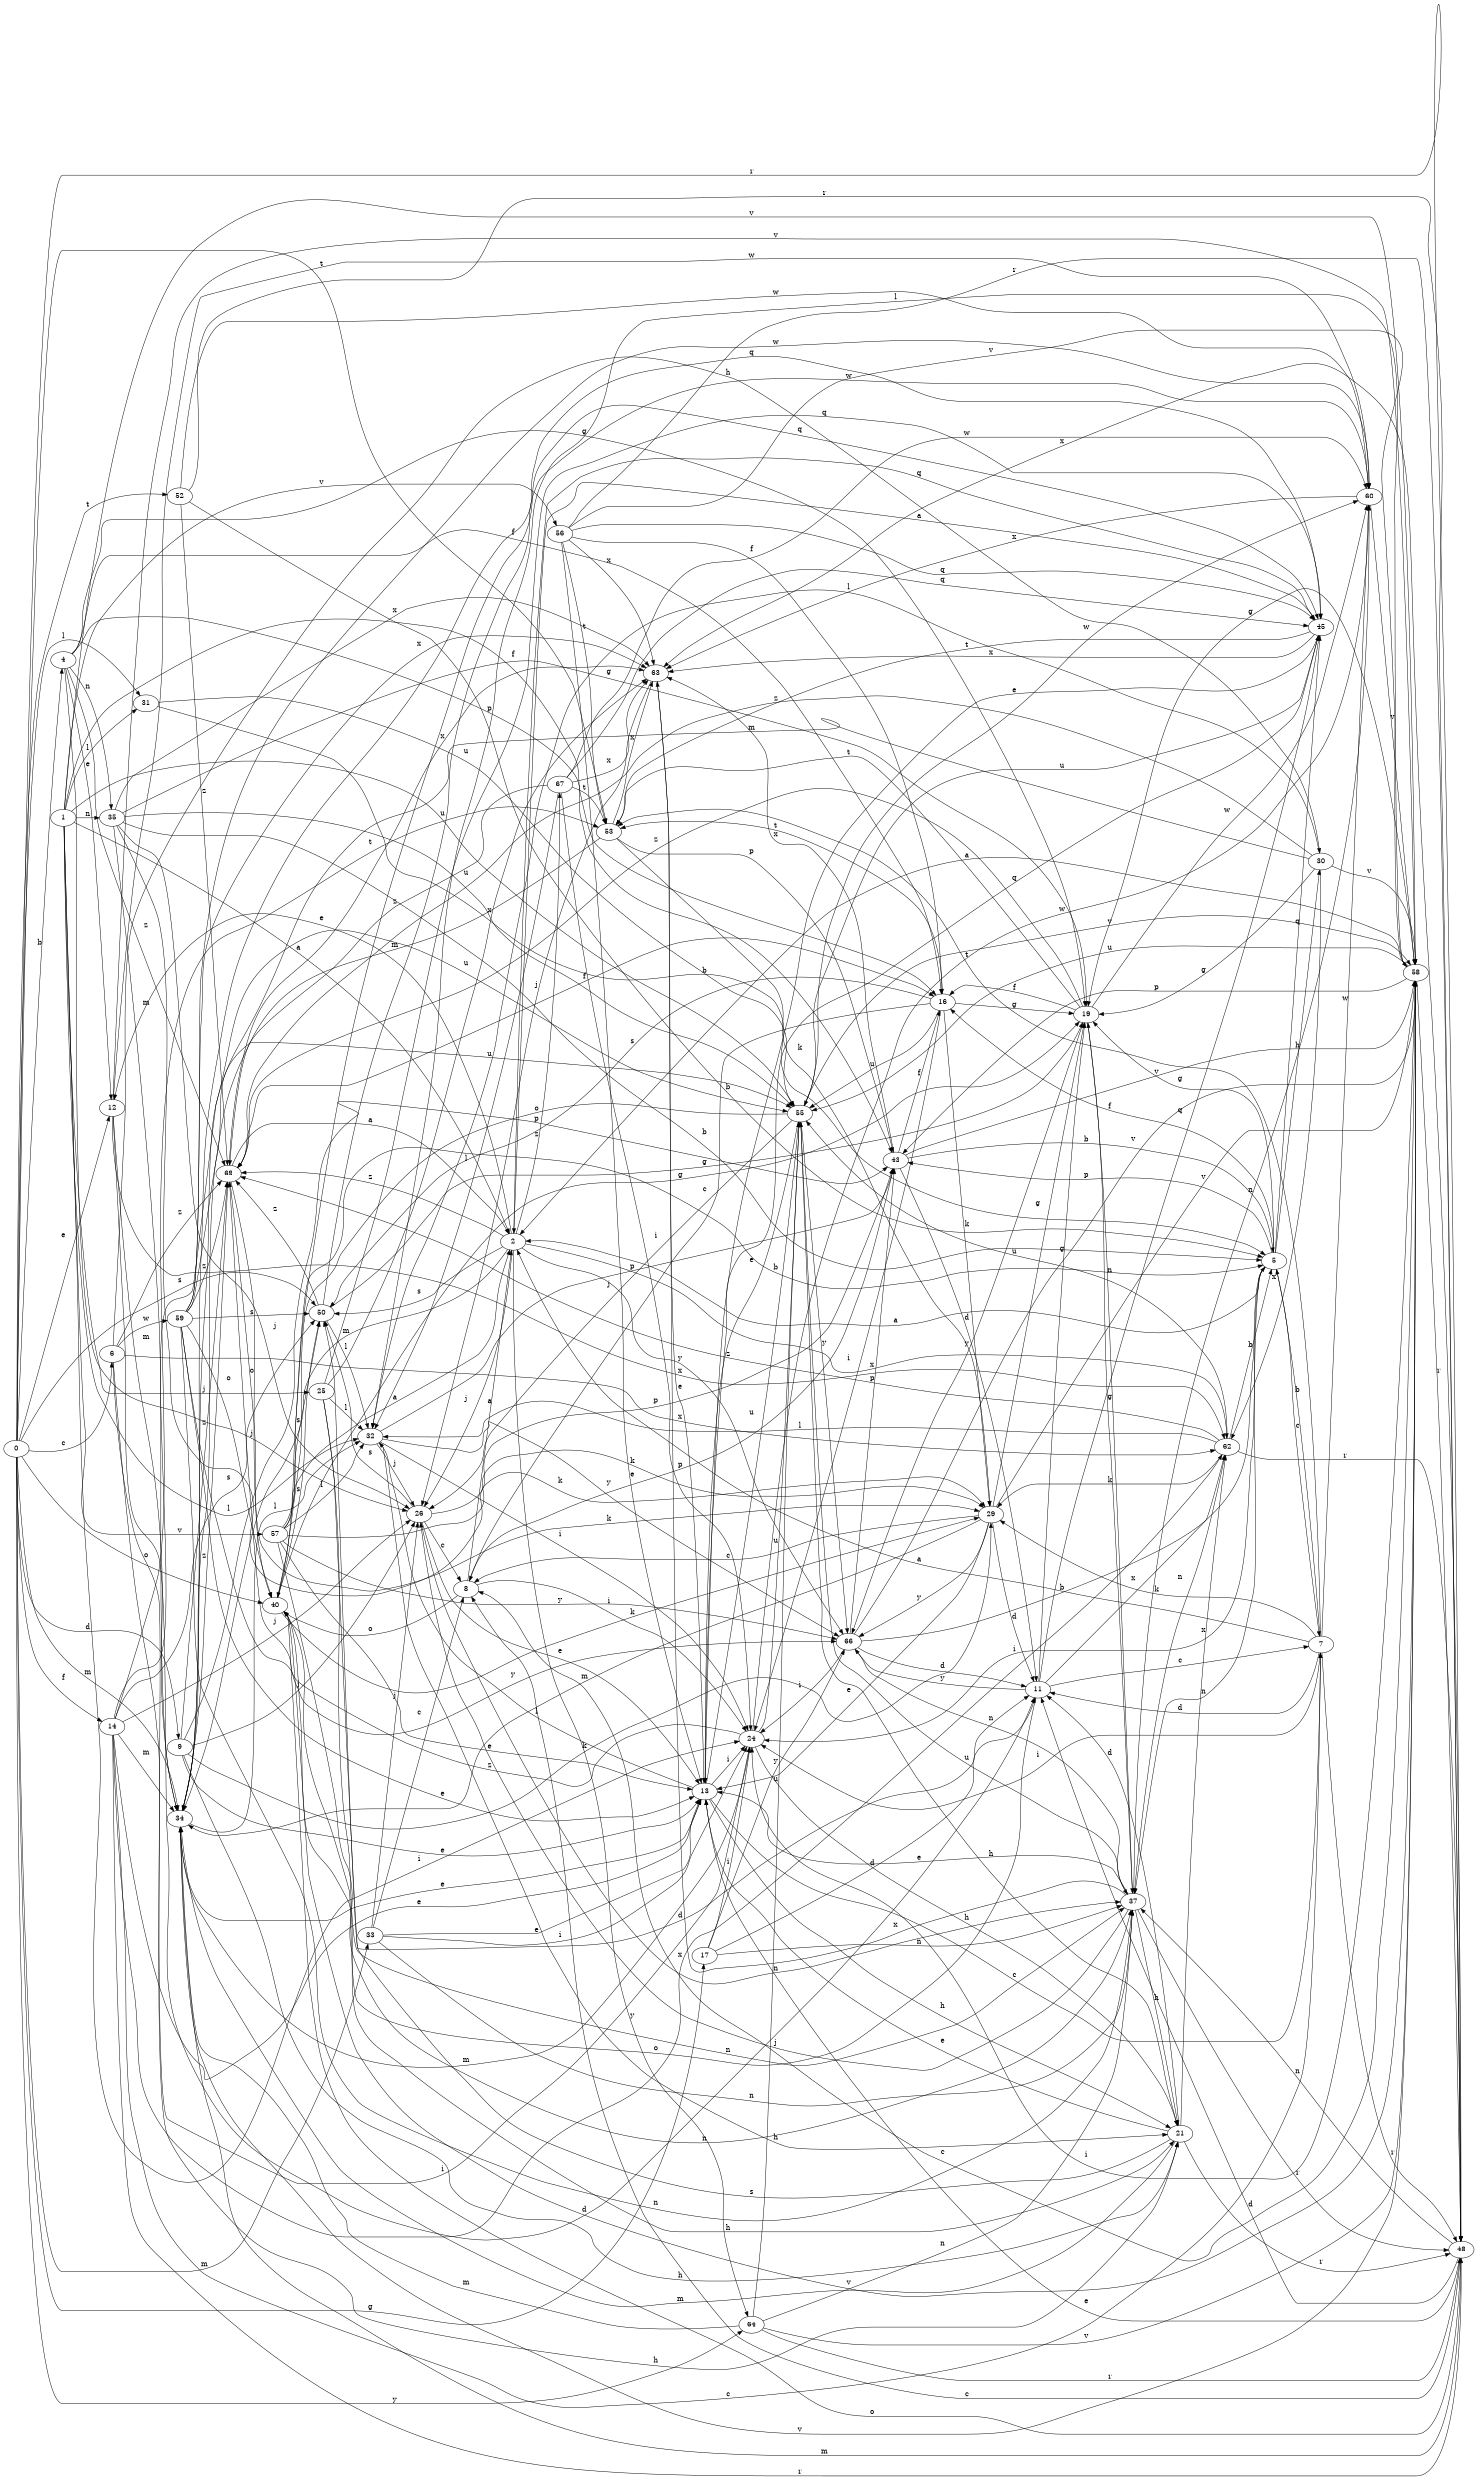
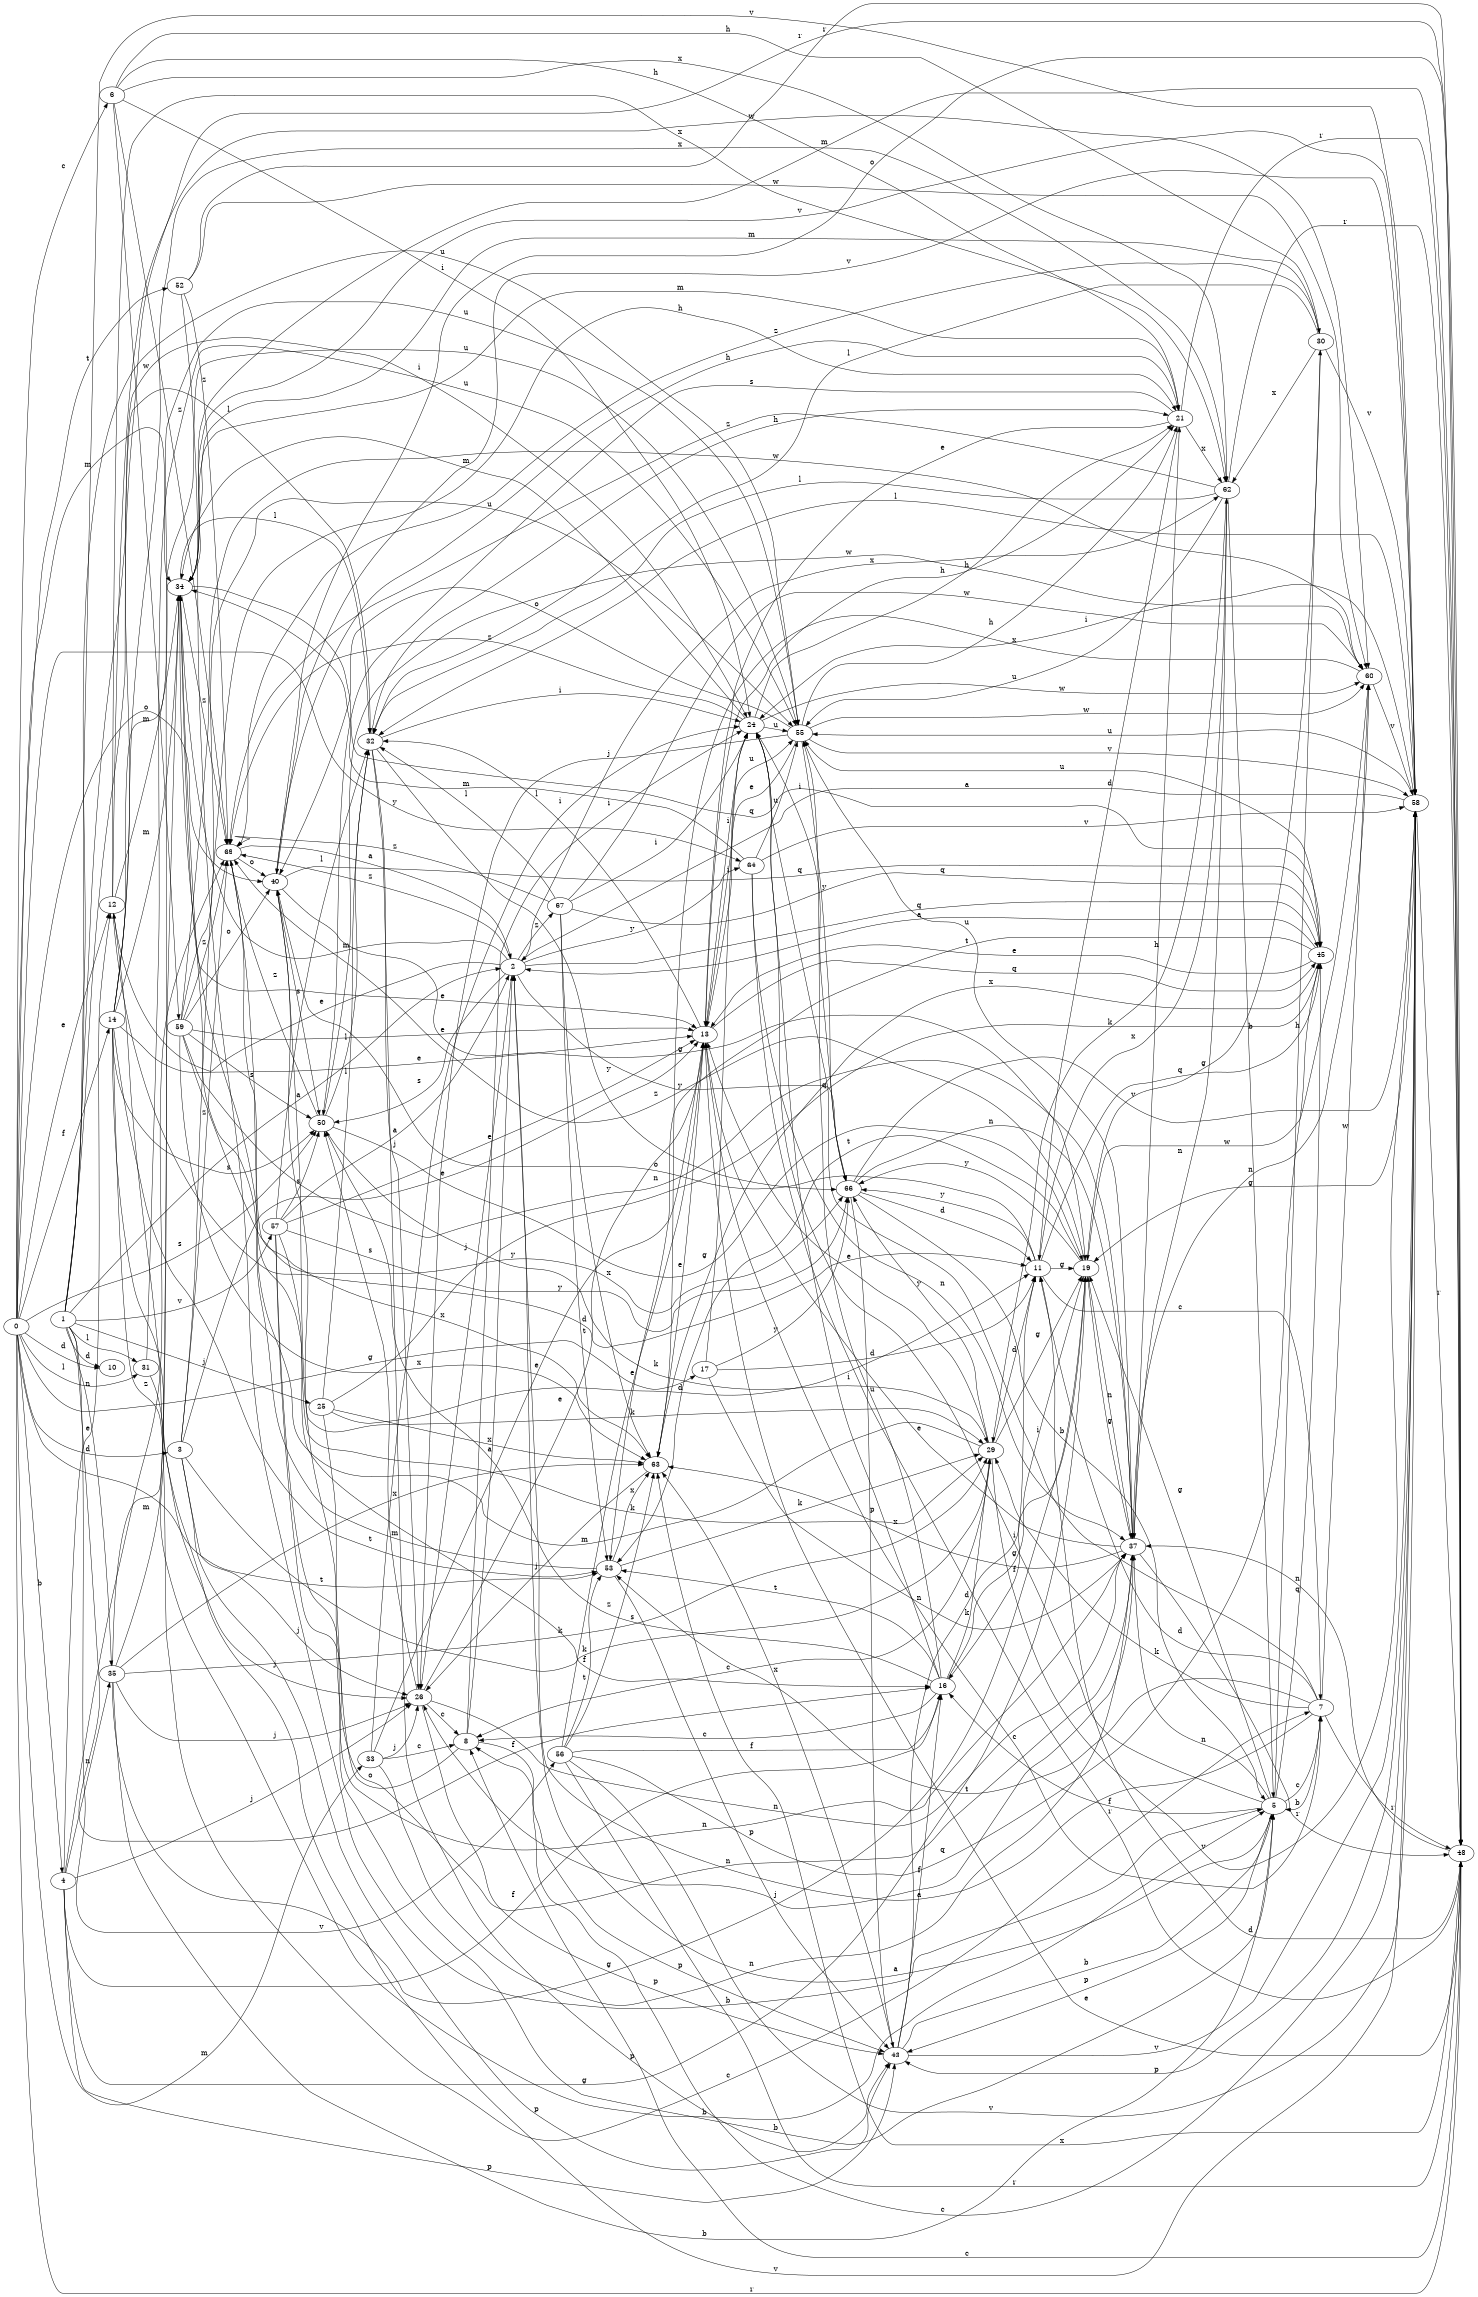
edge "56" -> "63": label "x" -> "z"
node "10": added
edge "69" -> "29": now "50" -> "29"
node "9": label "9" -> "3"
